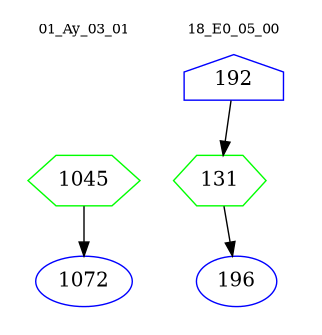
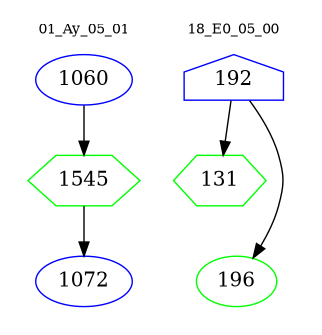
cluster "01_Ay_03_01": label "01_Ay_03_01" -> "01_Ay_05_01"
node "1060": added
node "1045": label "1045" -> "1545"
edge "131" -> "196": now "192" -> "196"
node "196": color blue -> green
